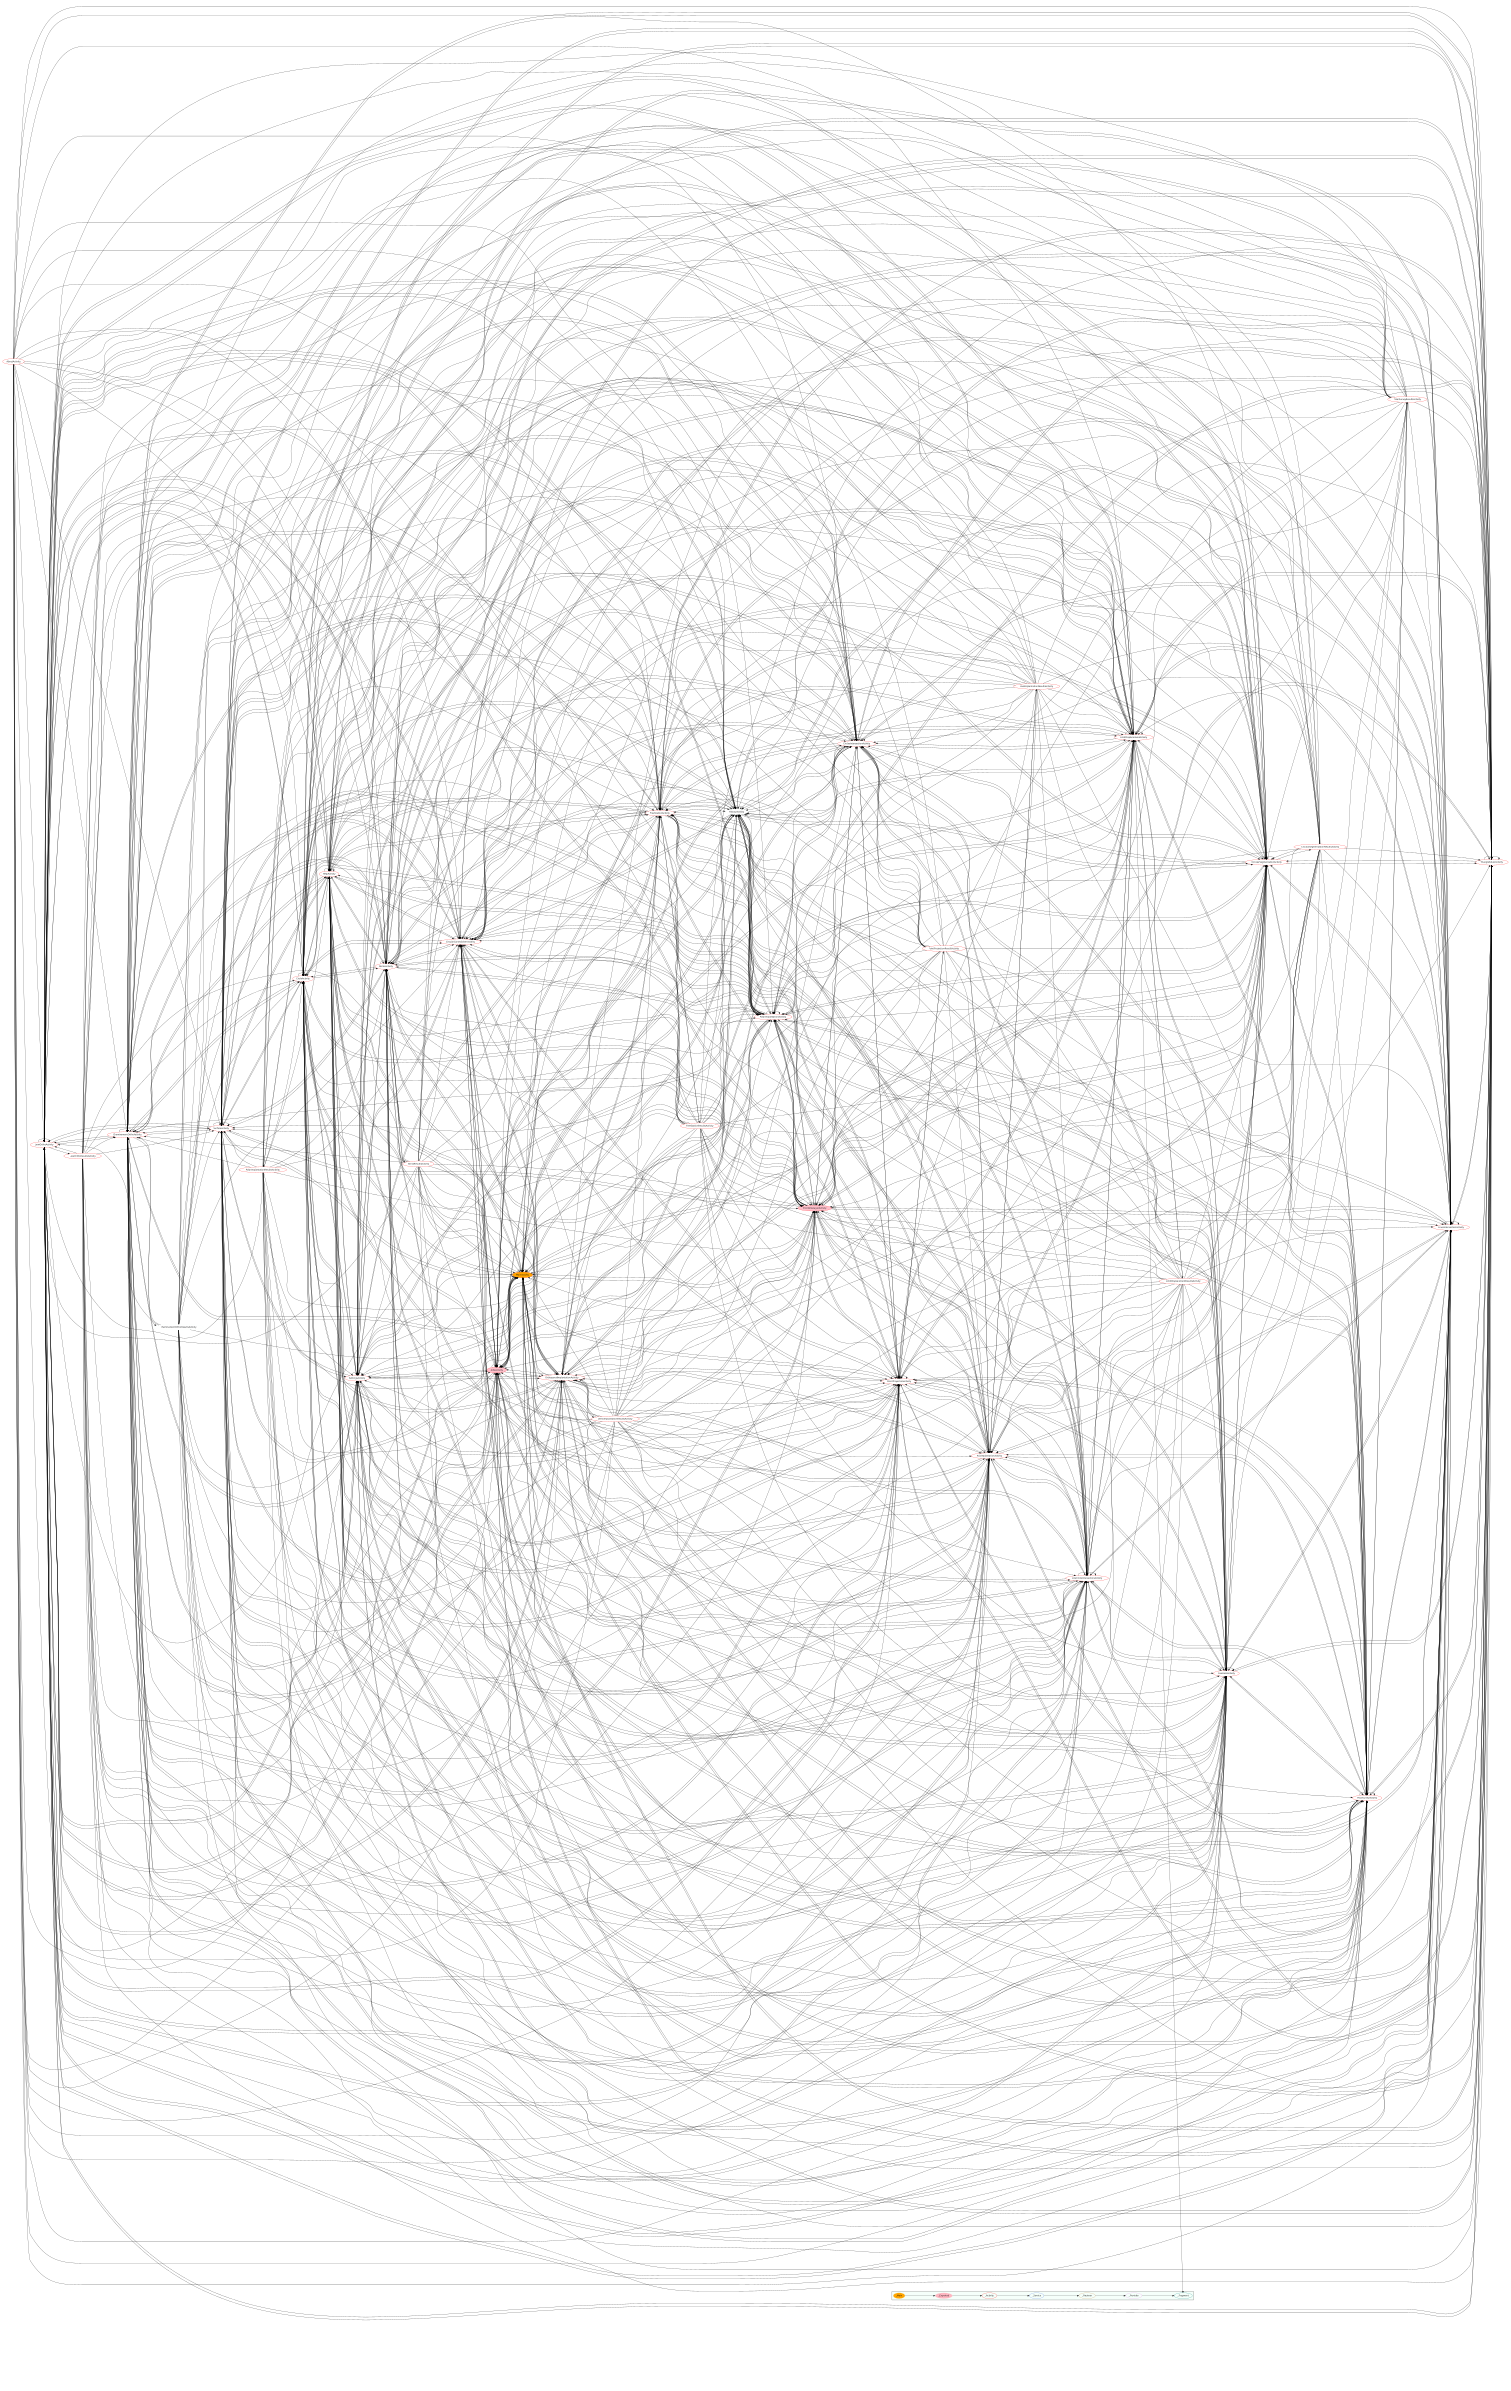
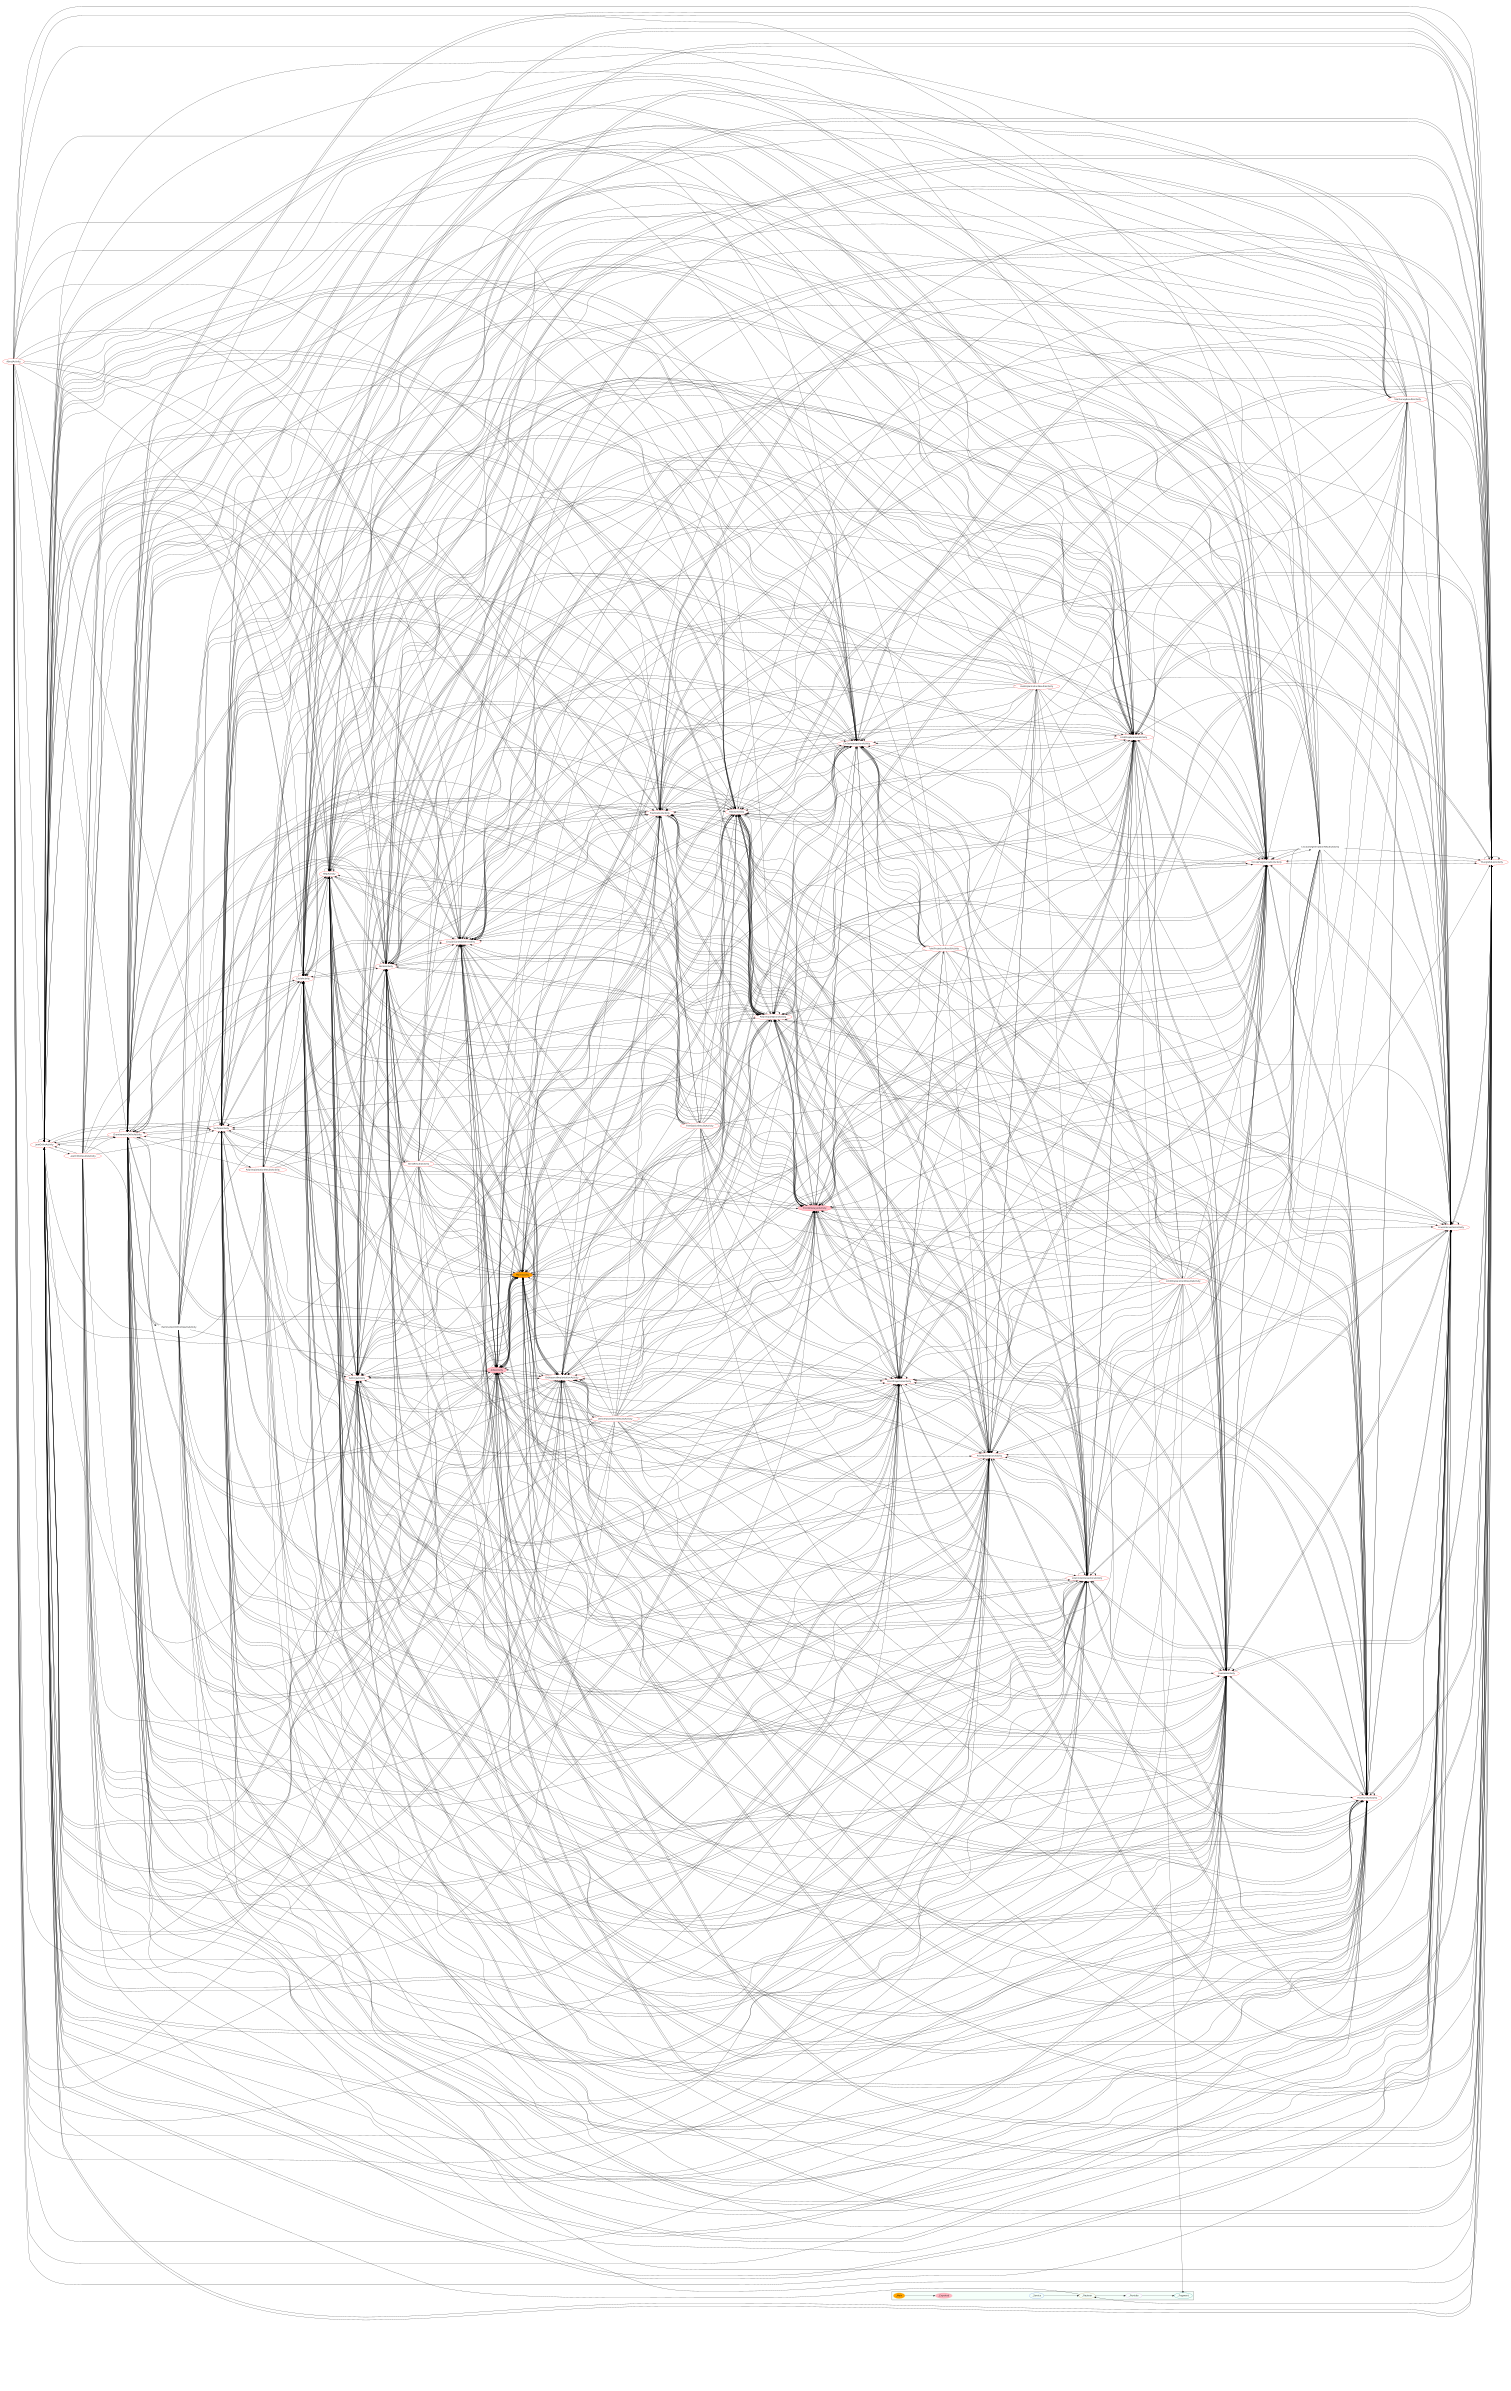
edge "TriangleSolverActivity" -> "HistoryActivity": now "TriangleSolverActivity" -> "_Reciever"
edge "FreeStationActivity" -> "LeveOrthoActivity": now "_Reciever" -> "LeveOrthoActivity"
node "HistoryActivity": color mintcream -> red
node "CircularSegmentationResultsActivity": color red -> mintcream
edge "PolarImplantationResultsActivity" -> "SurfaceActivity": reversed
node "_Activity": removed
